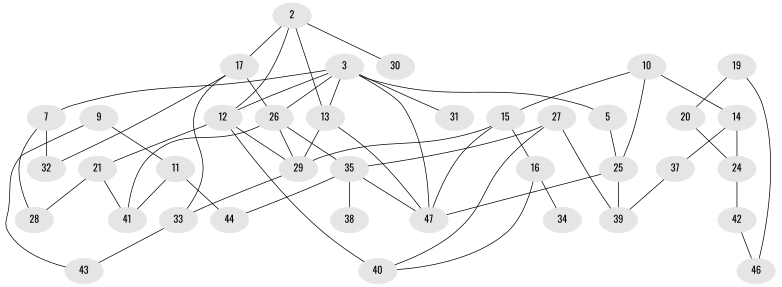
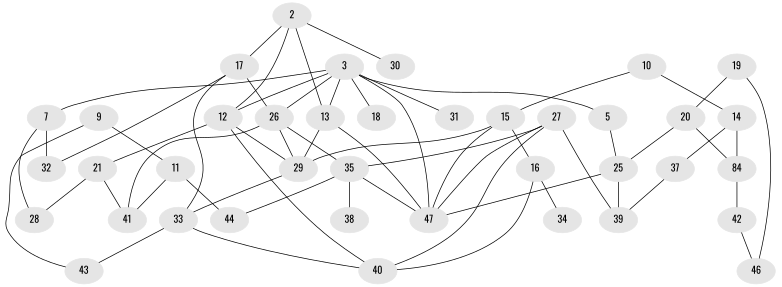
node "18": added
edge "10" -- "25": now "20" -- "25"
edge "27" -- "47": added
node "24": label "24" -> "84"
edge "33" -- "40": added
